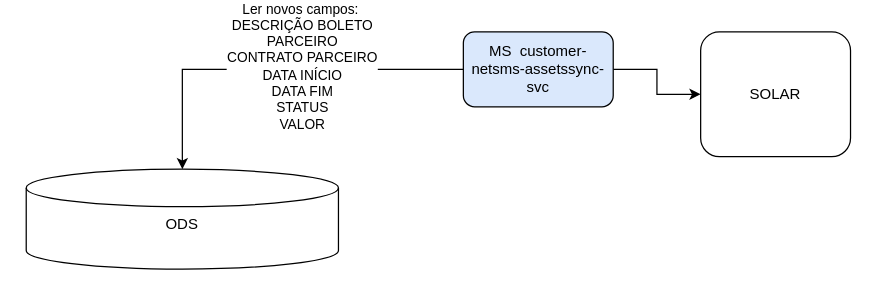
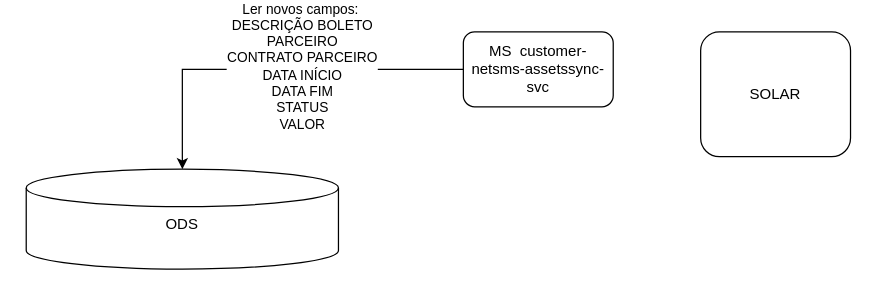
node "MS customer-netsms-assetssync-svc": fillcolor #dae8fc -> #ffffff
edge "MS customer-netsms-assetssync-svc" -> "SOLAR": removed
